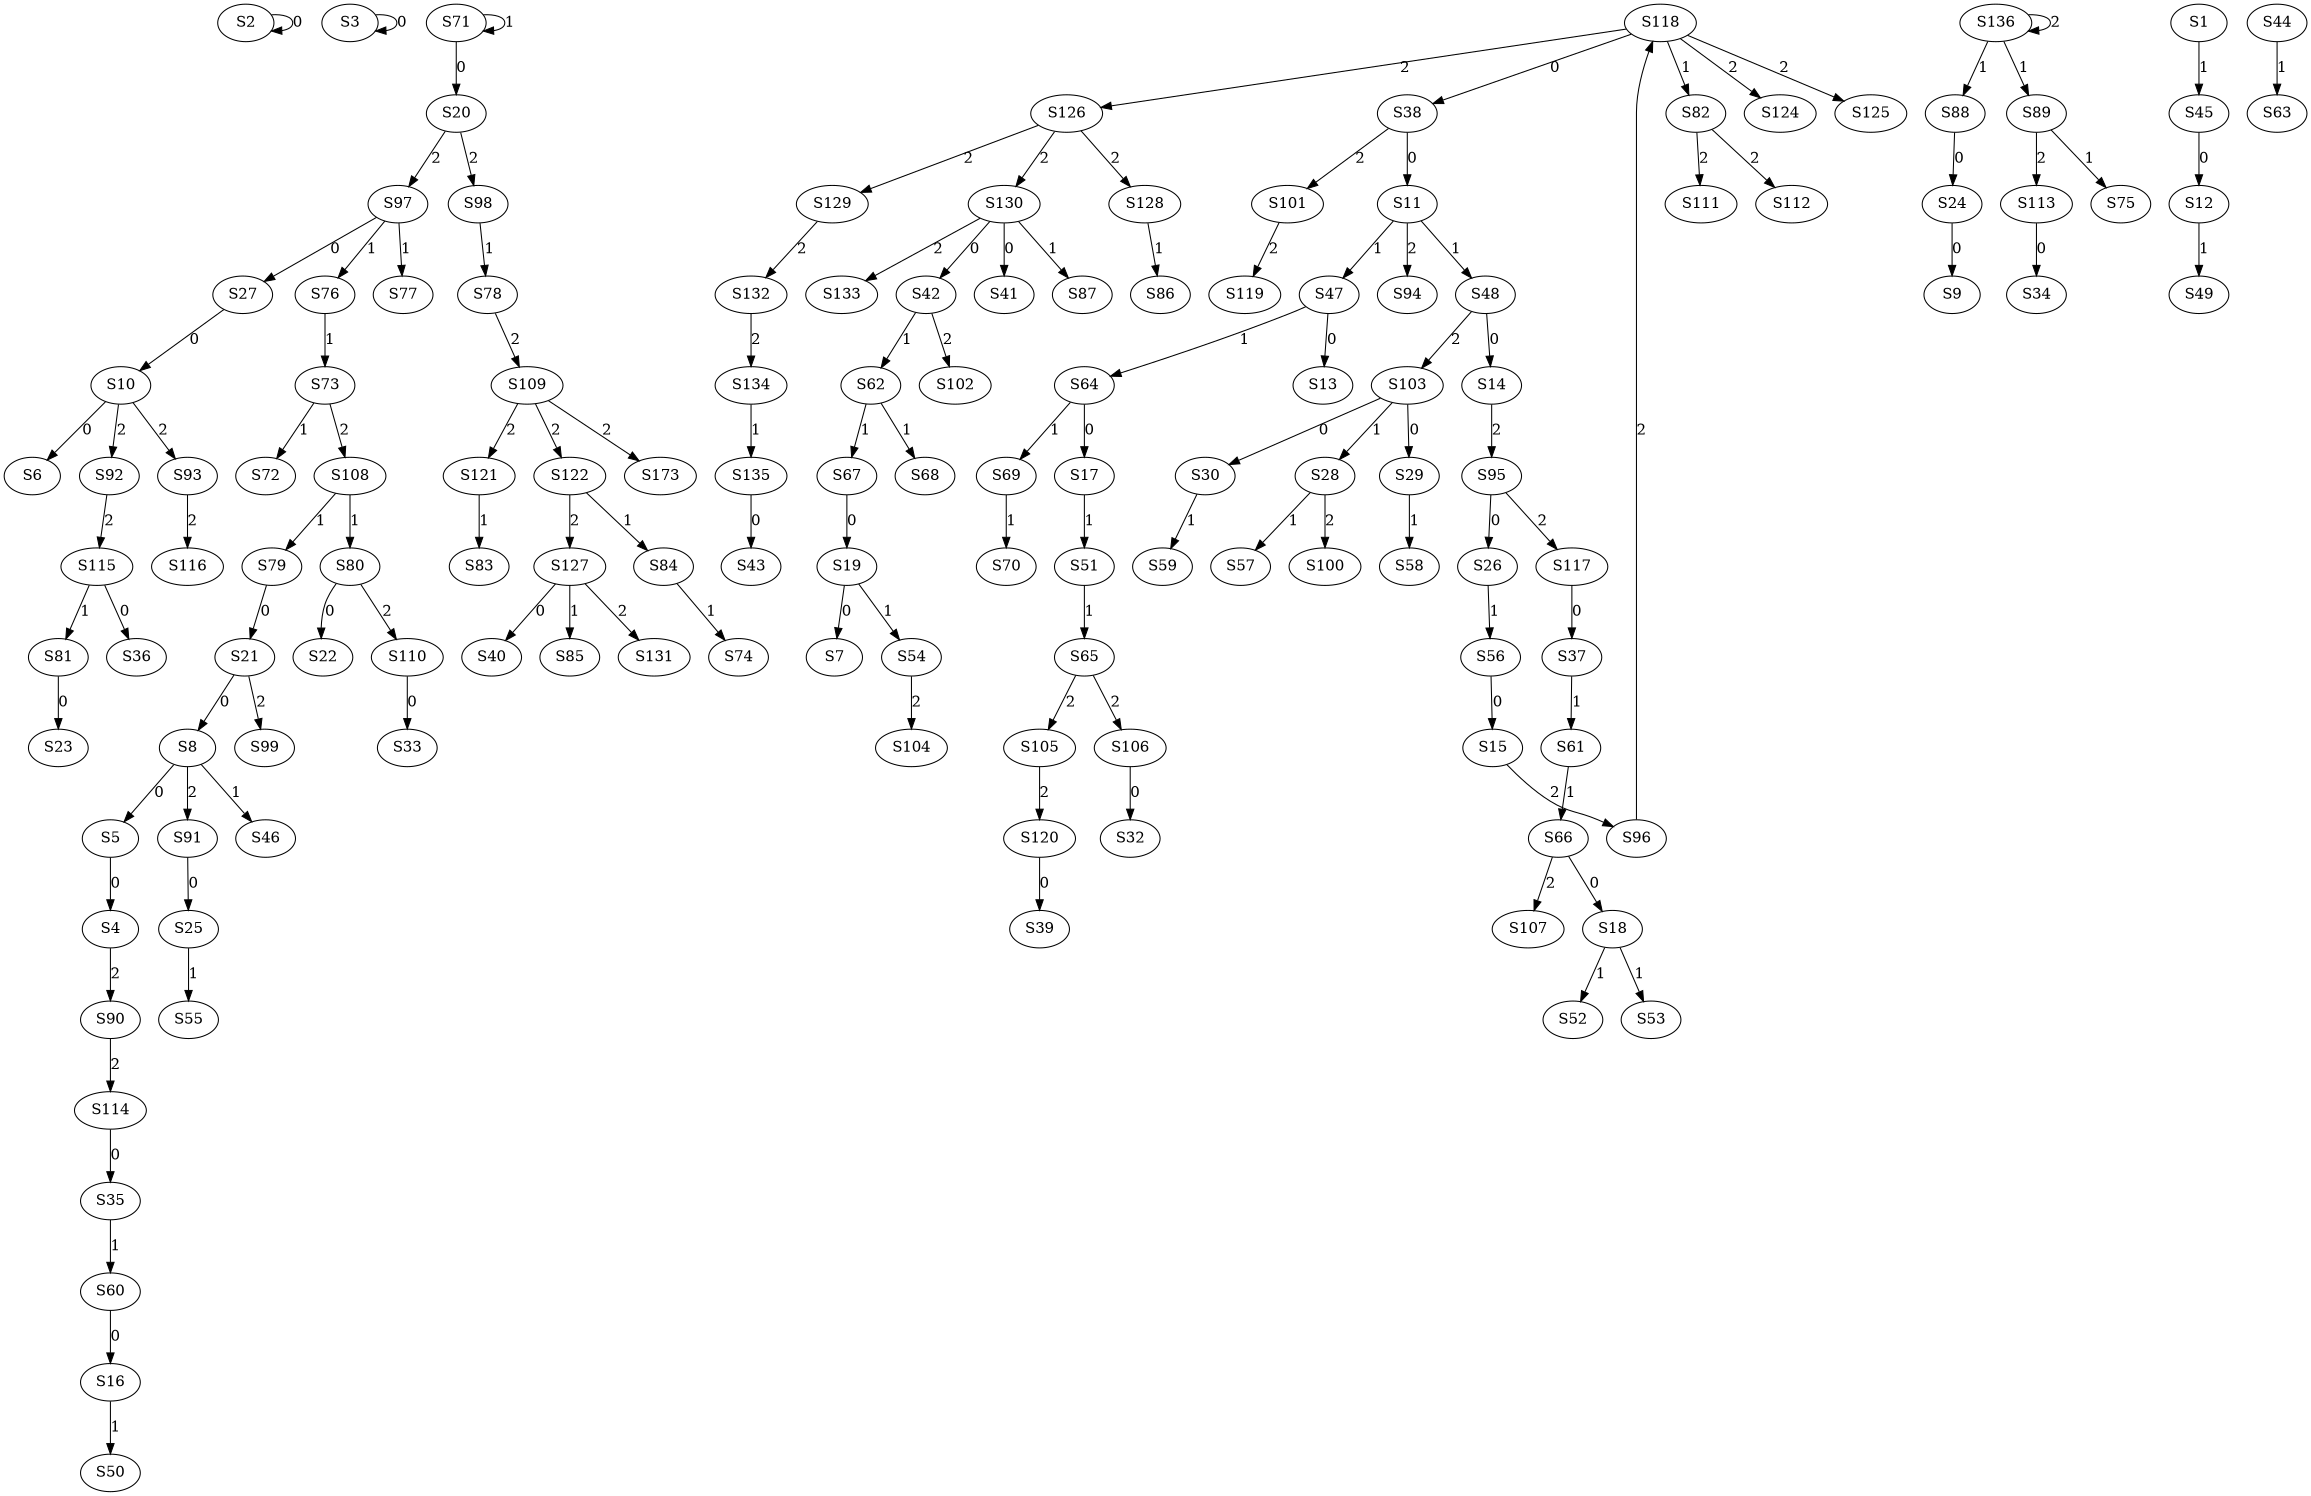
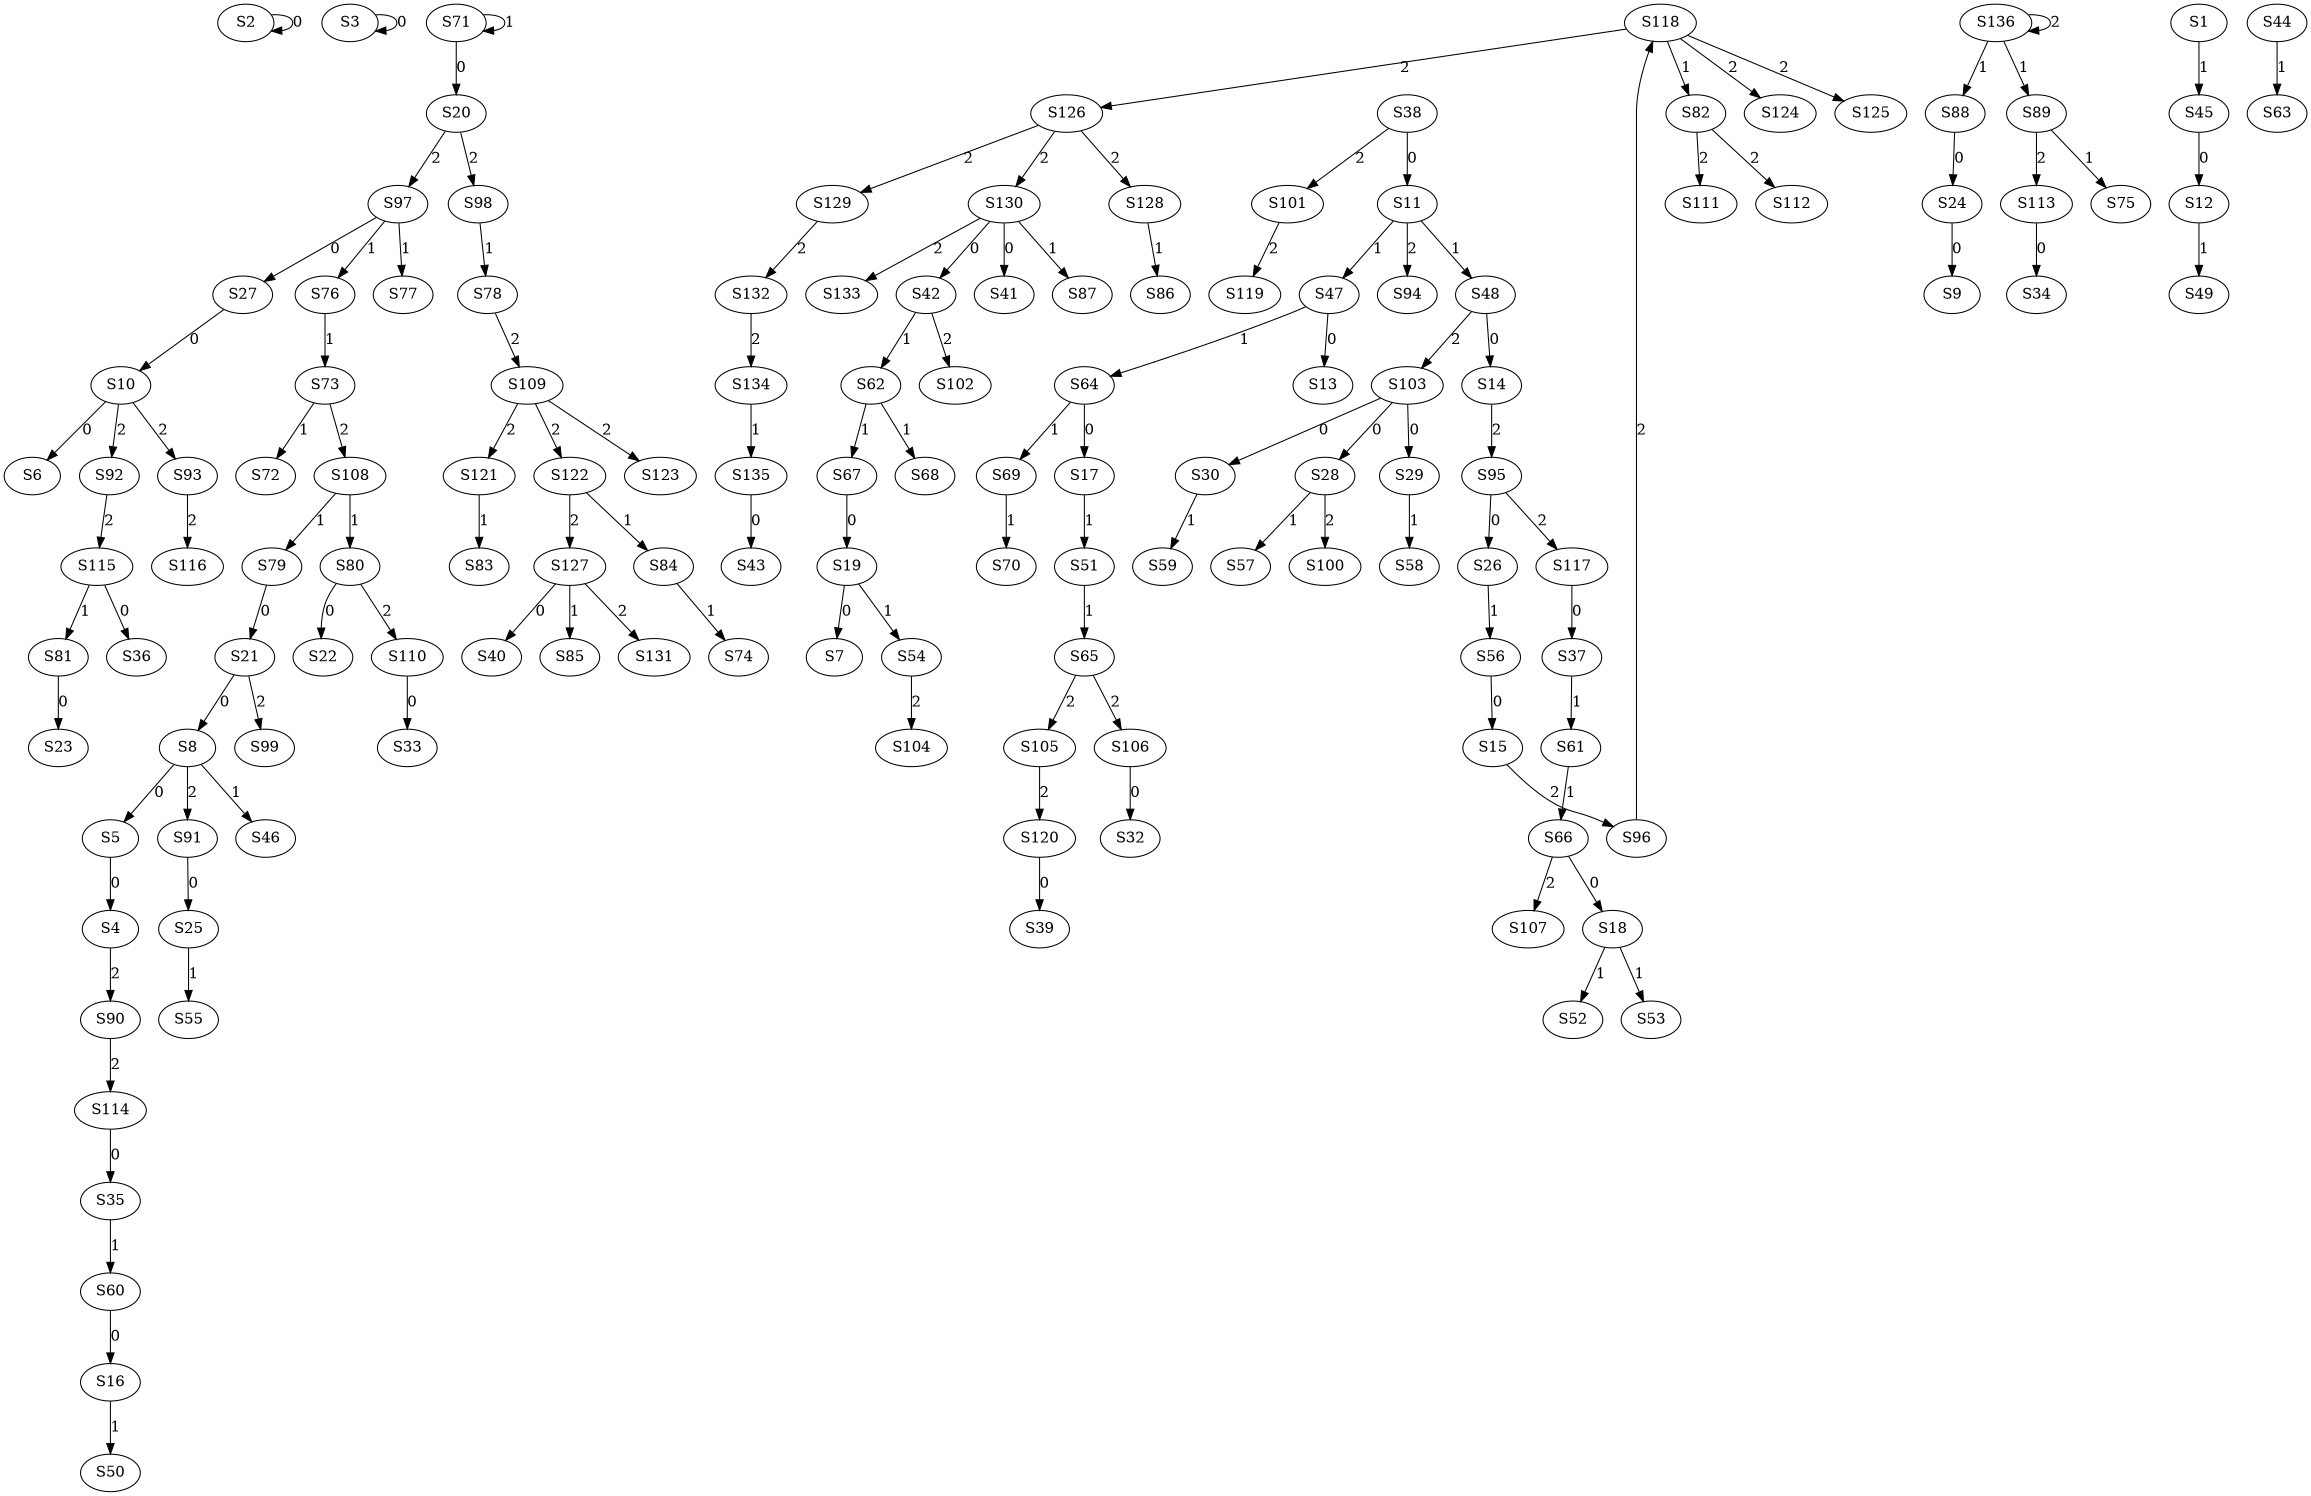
edge "S118" -> "S38": removed, label "0"
edge "S103" -> "S28": label "1" -> "0"
node "S173": label "S173" -> "S123"
